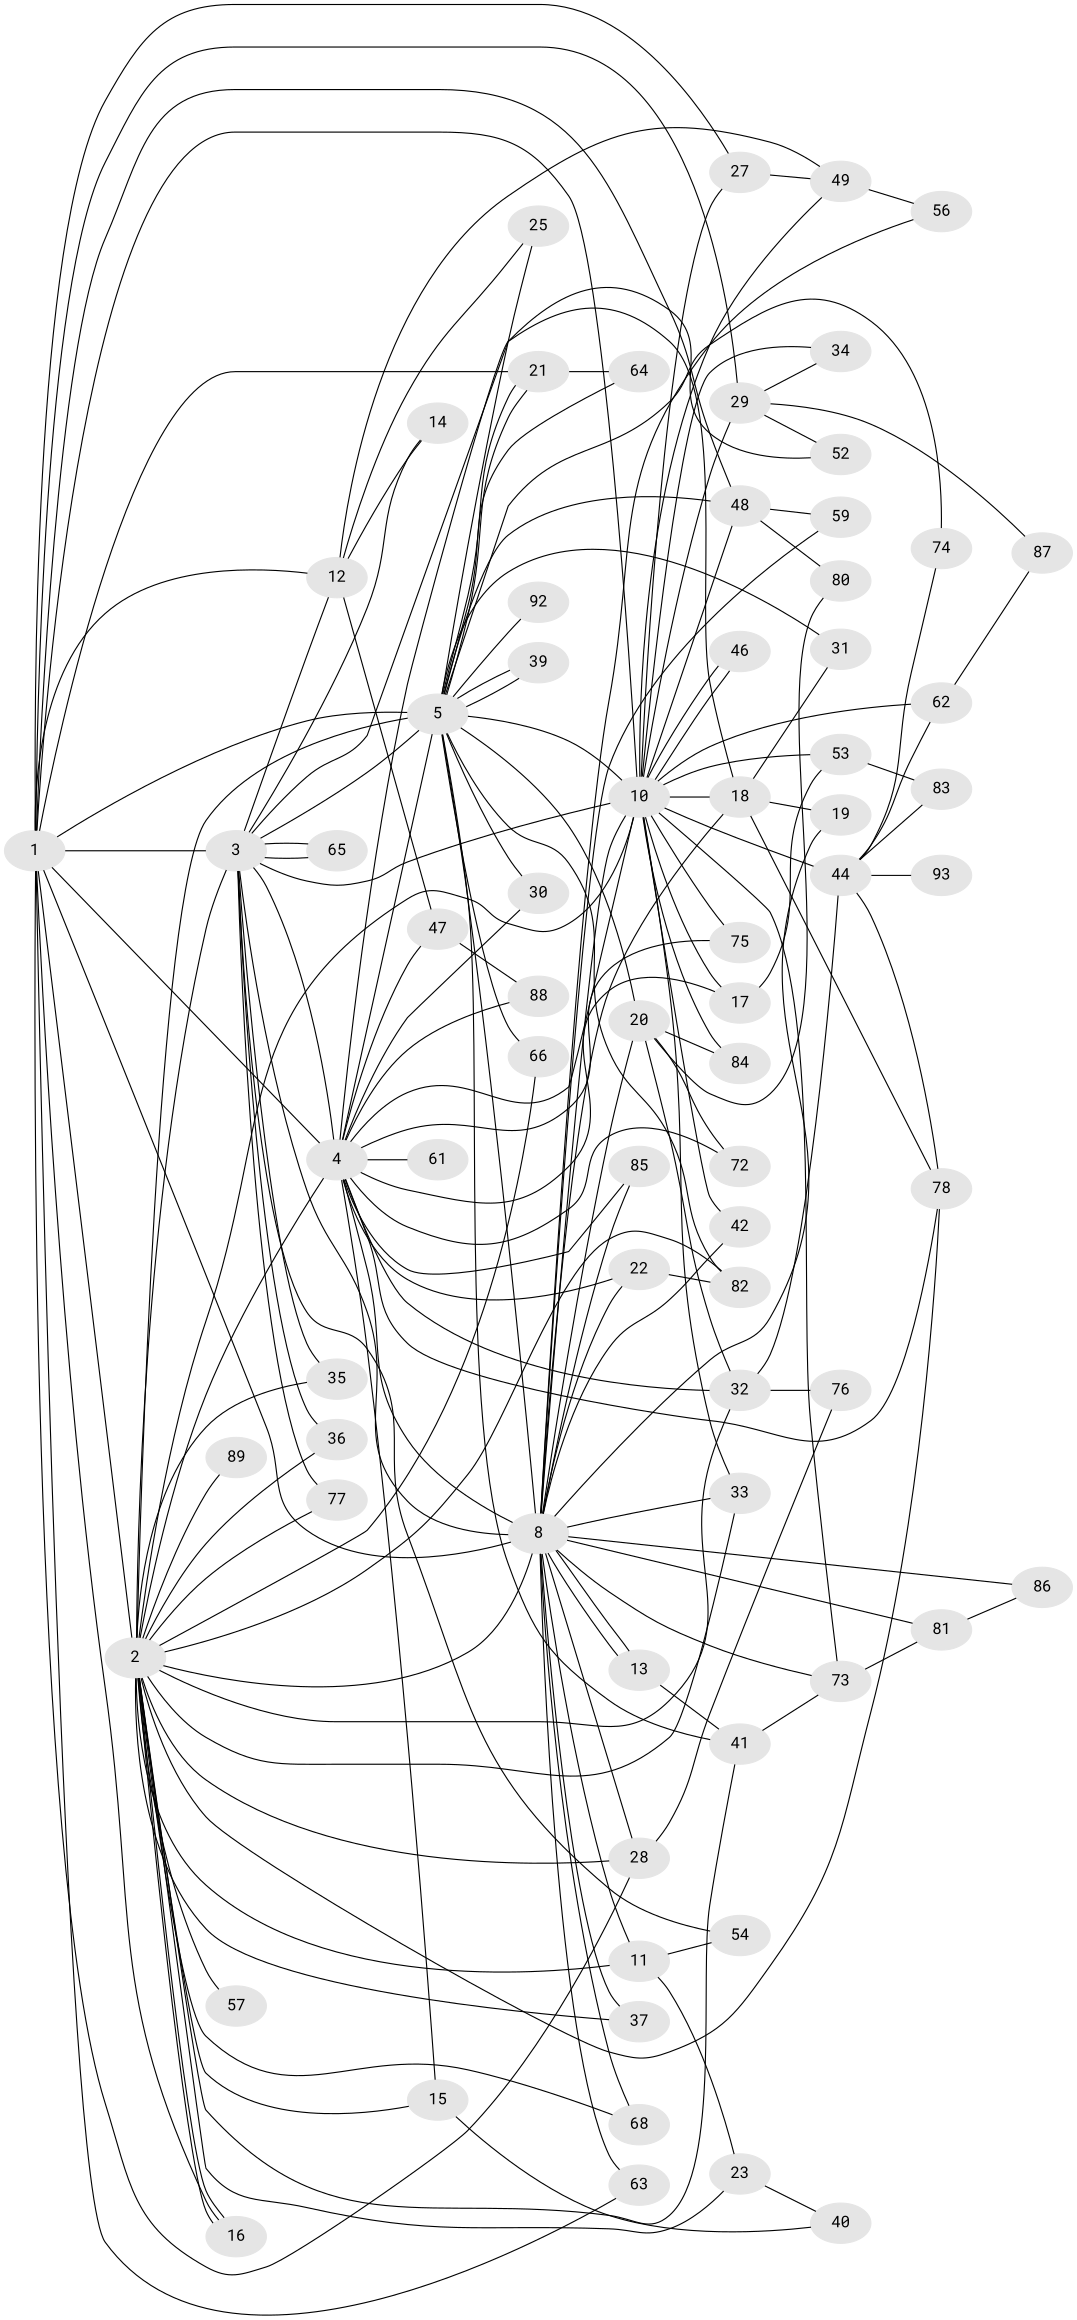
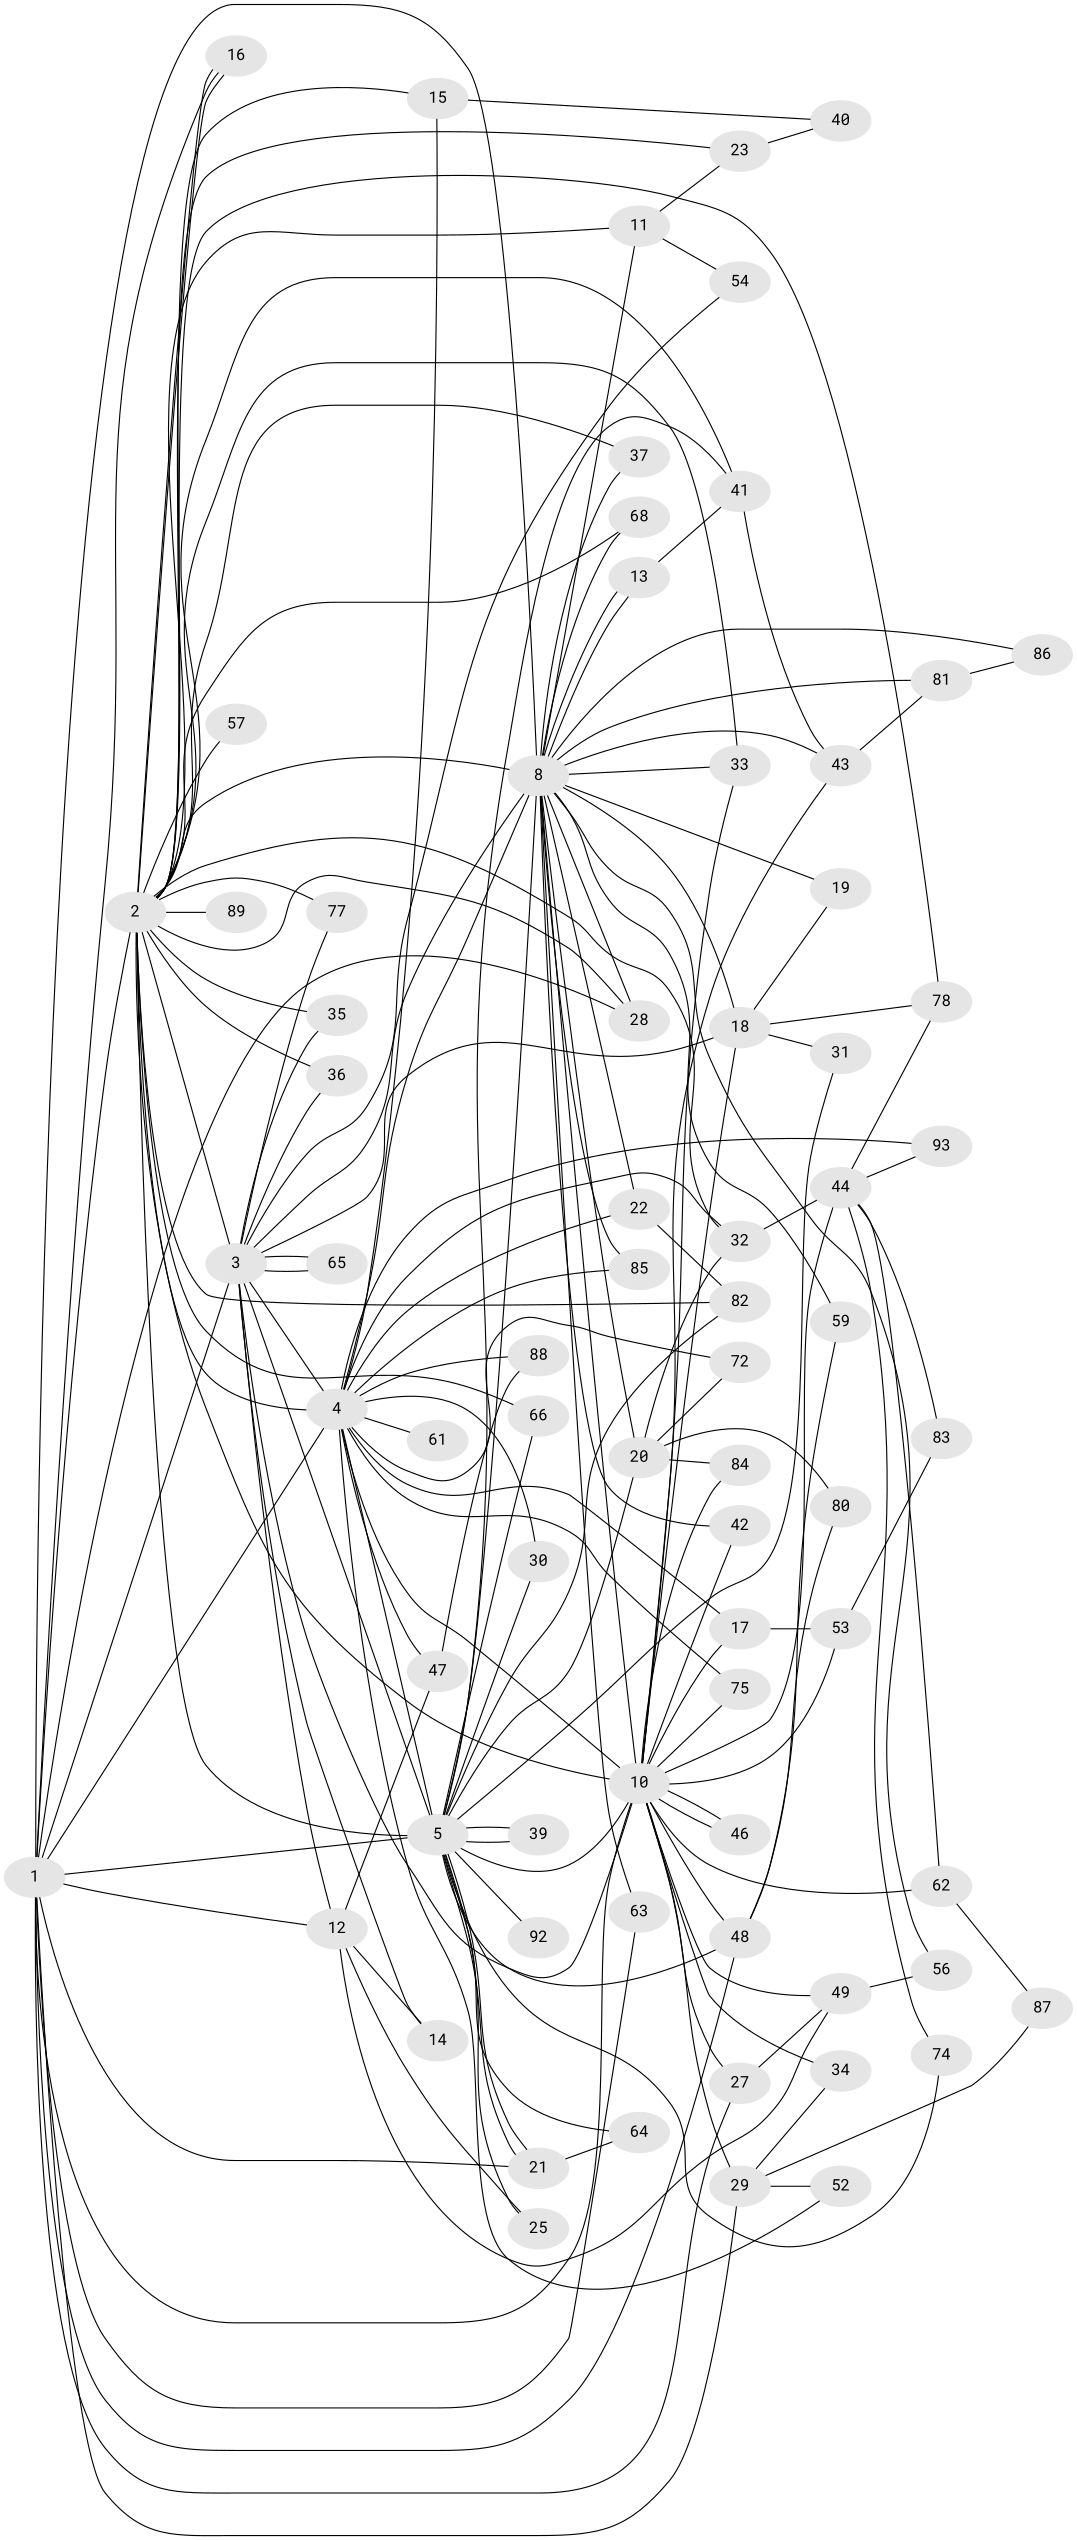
node "76": removed
edge "4" -- "78": now "4" -- "93"
node "73": label "73" -> "43"
